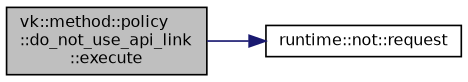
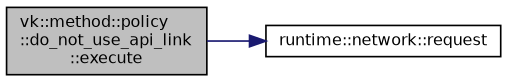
node "runtime::not::request": label "runtime::not::request" -> "runtime::network::request"
